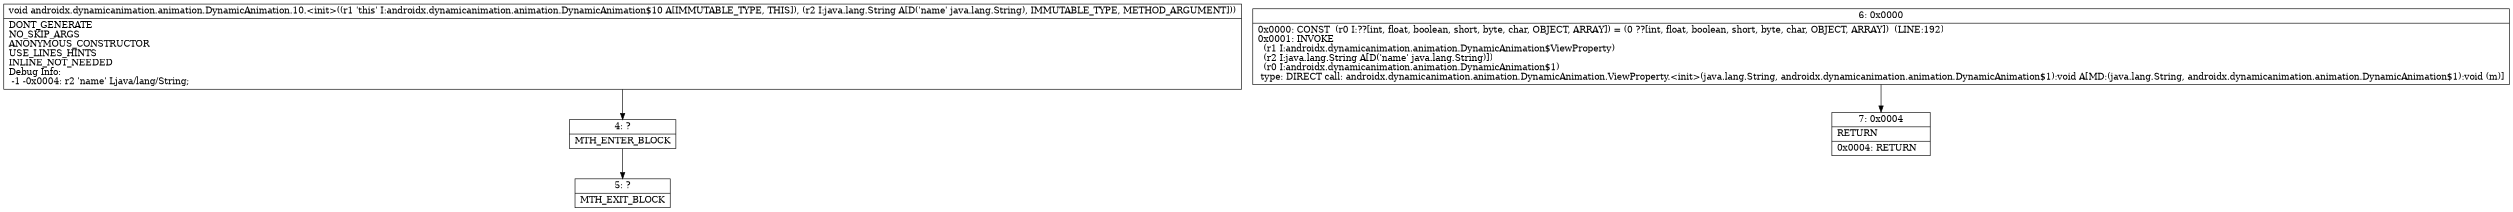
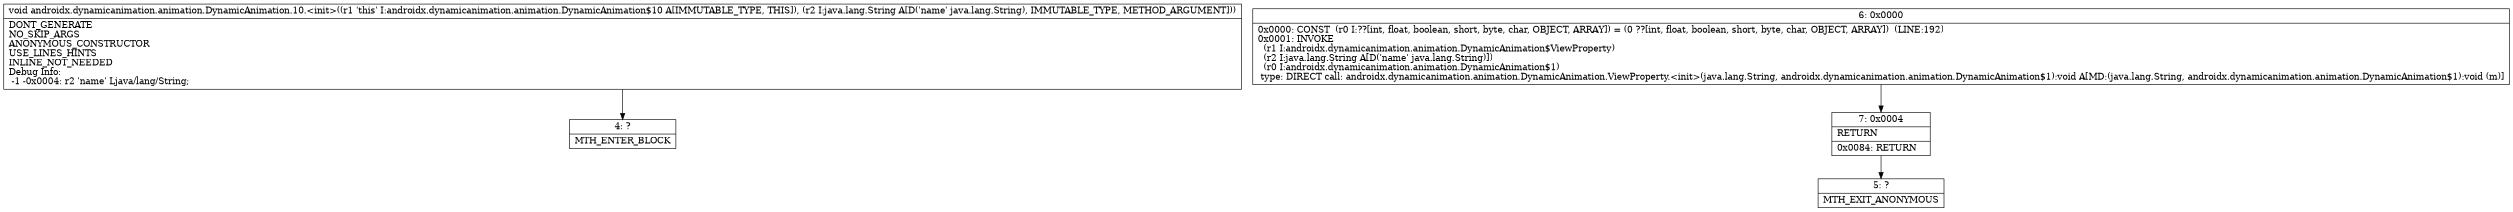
node "7: 0x0004": text "0x0004: RETURN" -> "0x0084: RETURN"
edge "4: ?" -> "5: ?": now "7: 0x0004" -> "5: ?"
node "5: ?": text "MTH_EXIT_BLOCK" -> "MTH_EXIT_ANONYMOUS"
